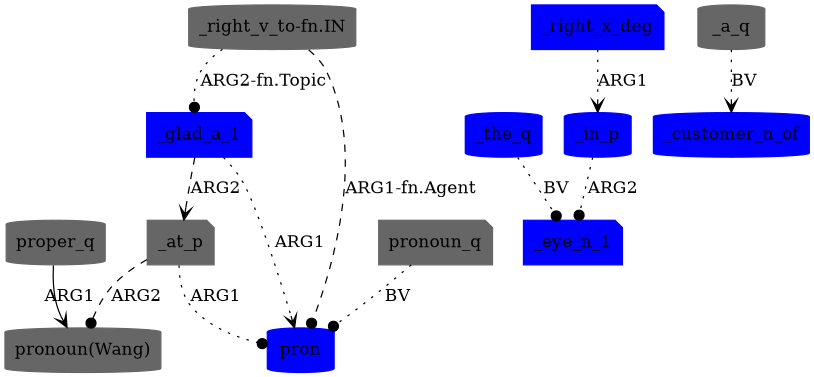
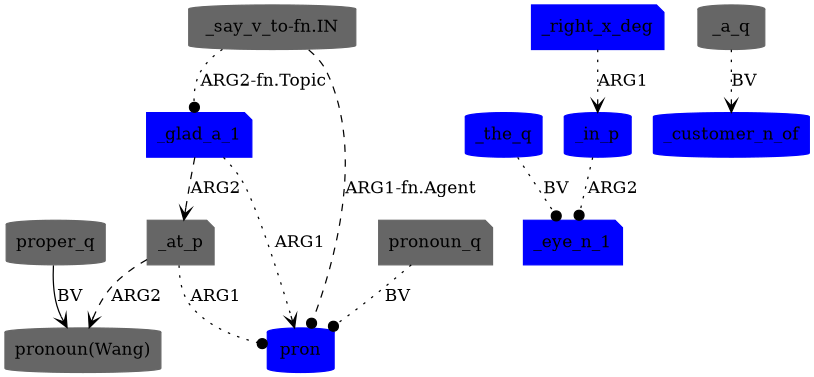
node "_right_v_to-fn.IN": label "_right_v_to-fn.IN" -> "_say_v_to-fn.IN"
edge "_at_p" -> "pronoun(Wang)": arrowhead dot -> vee
edge "proper_q" -> "pronoun(Wang)": label "ARG1" -> "BV"
